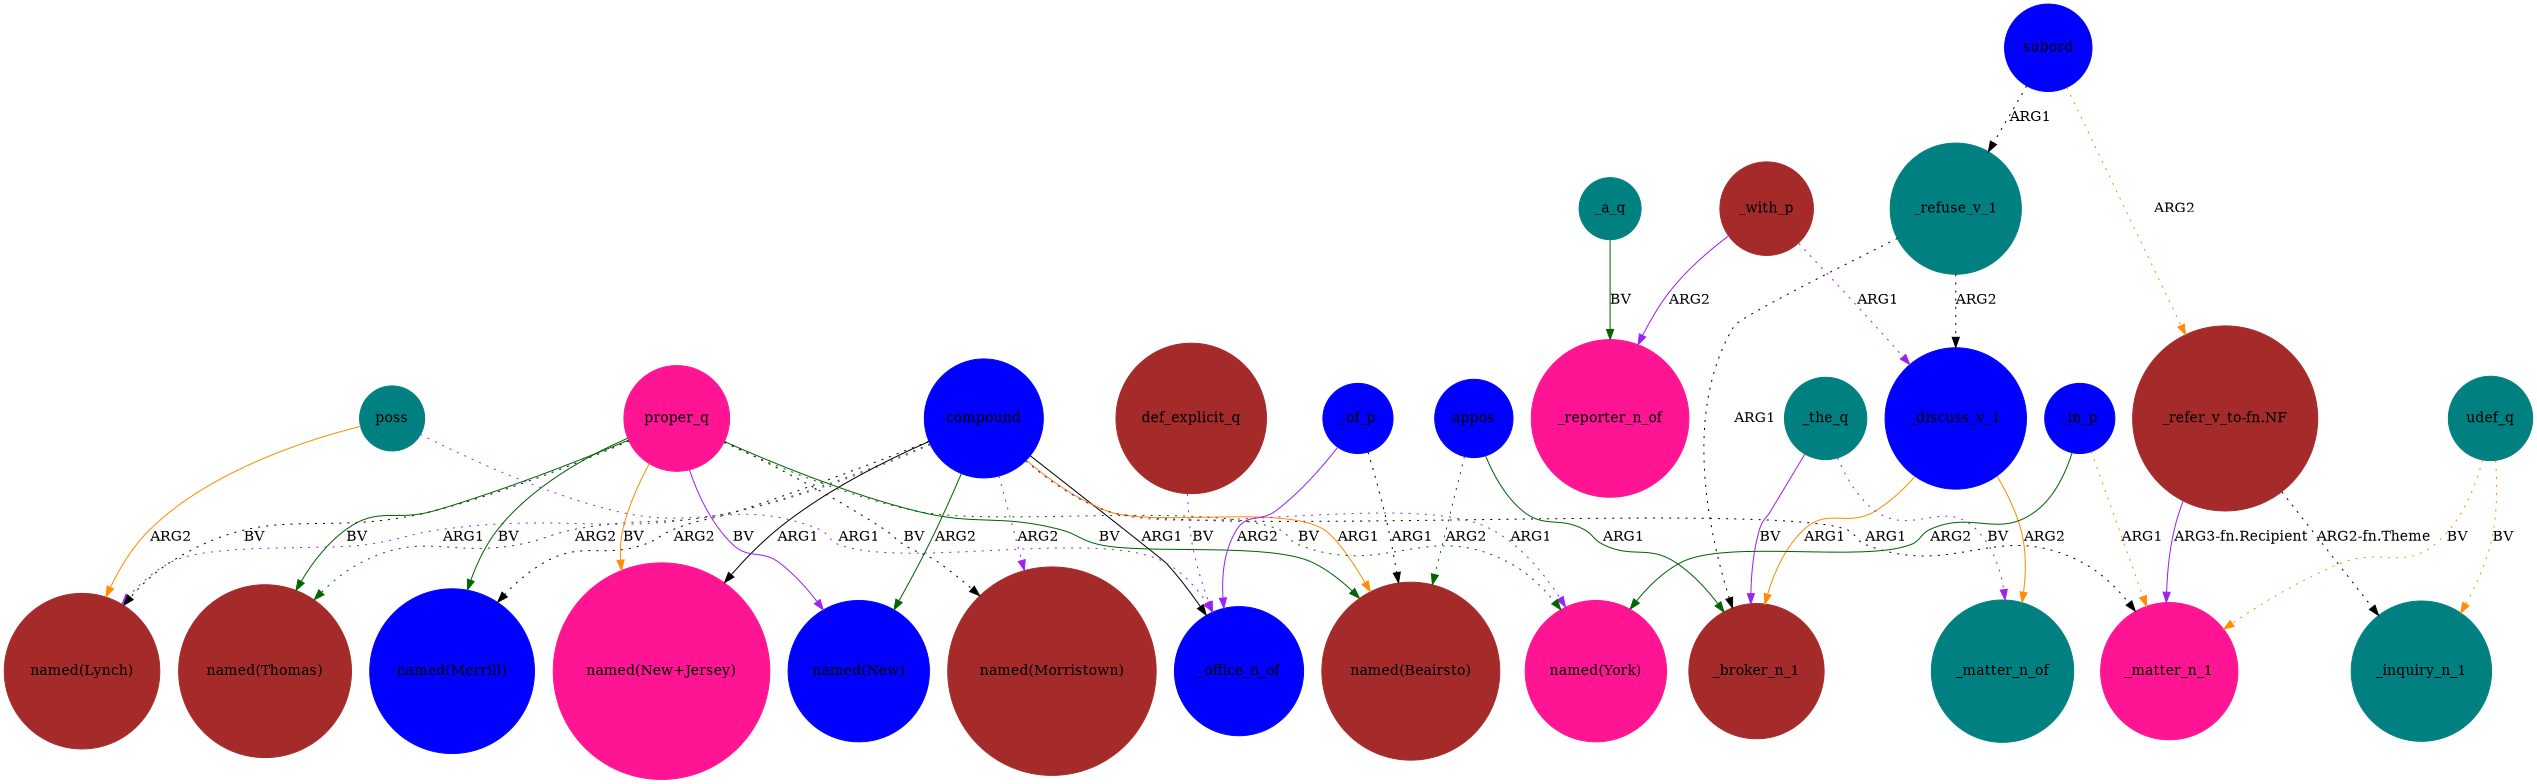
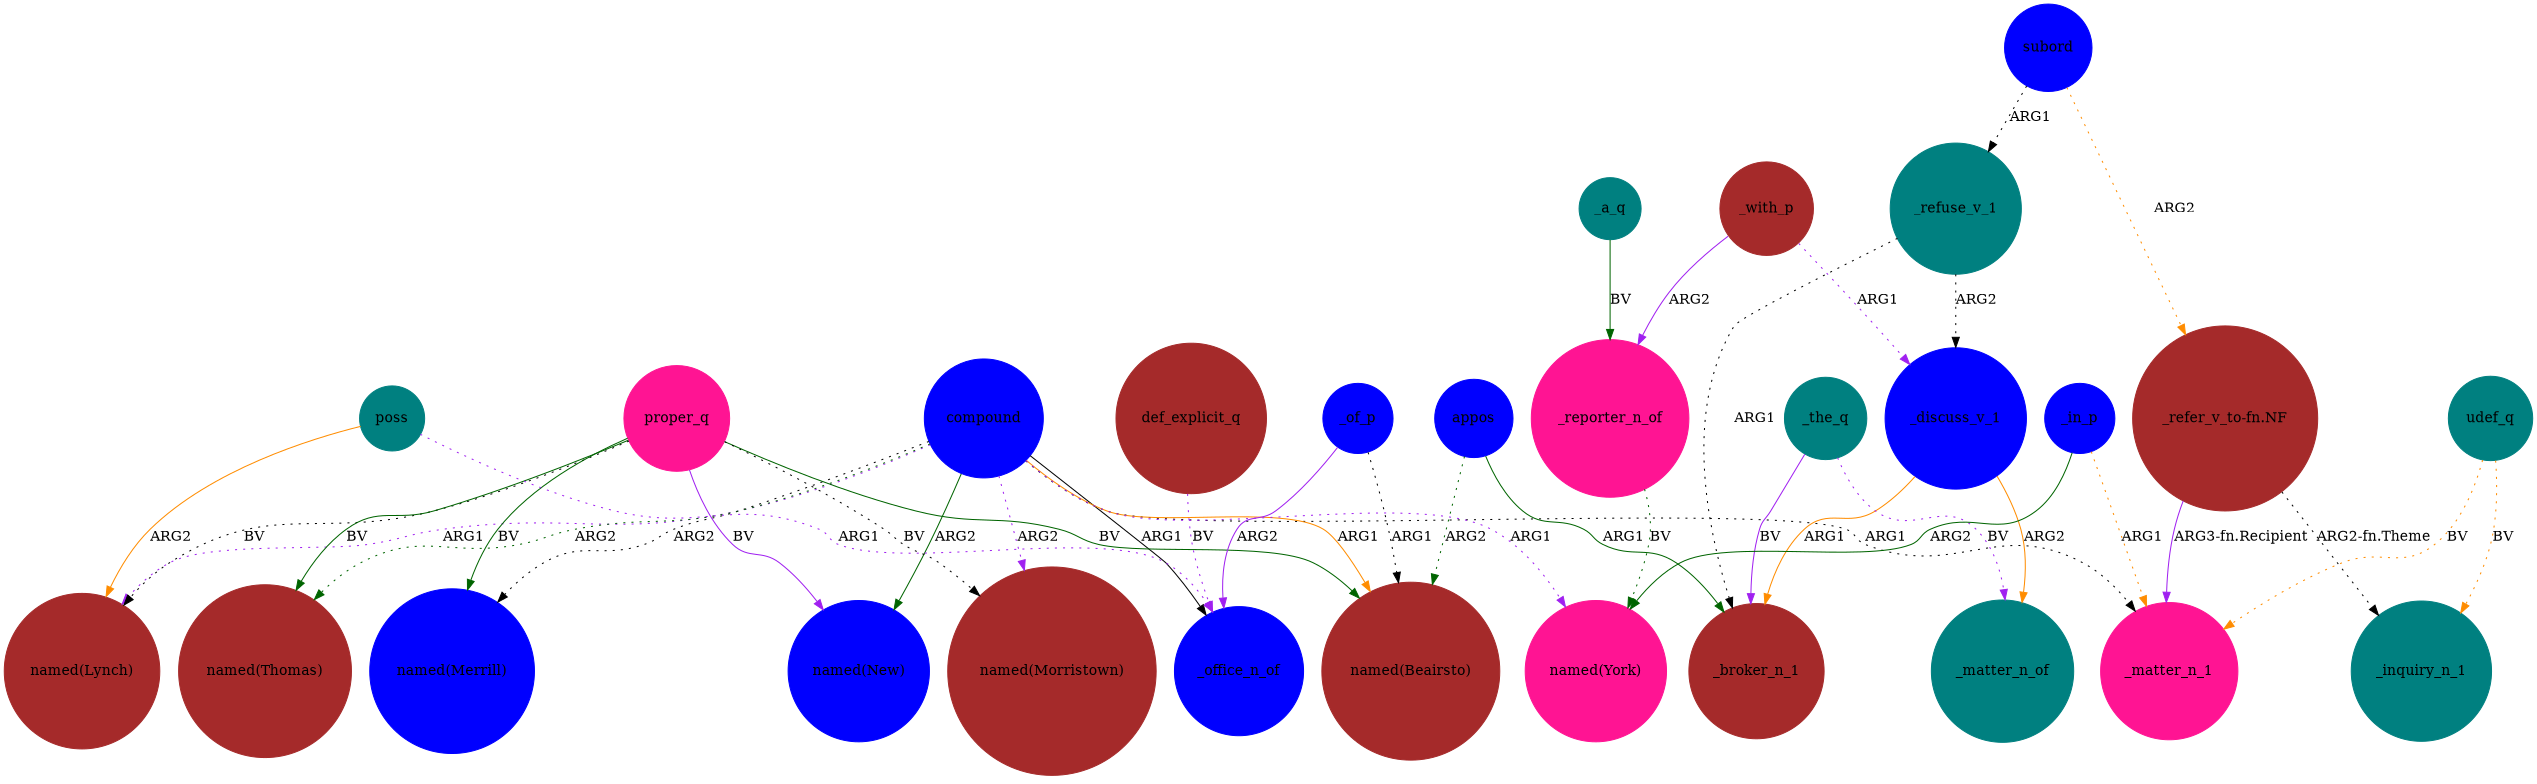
edge "proper_q" -> "named(York)": now "_reporter_n_of" -> "named(York)"
node "named(New+Jersey)": removed
